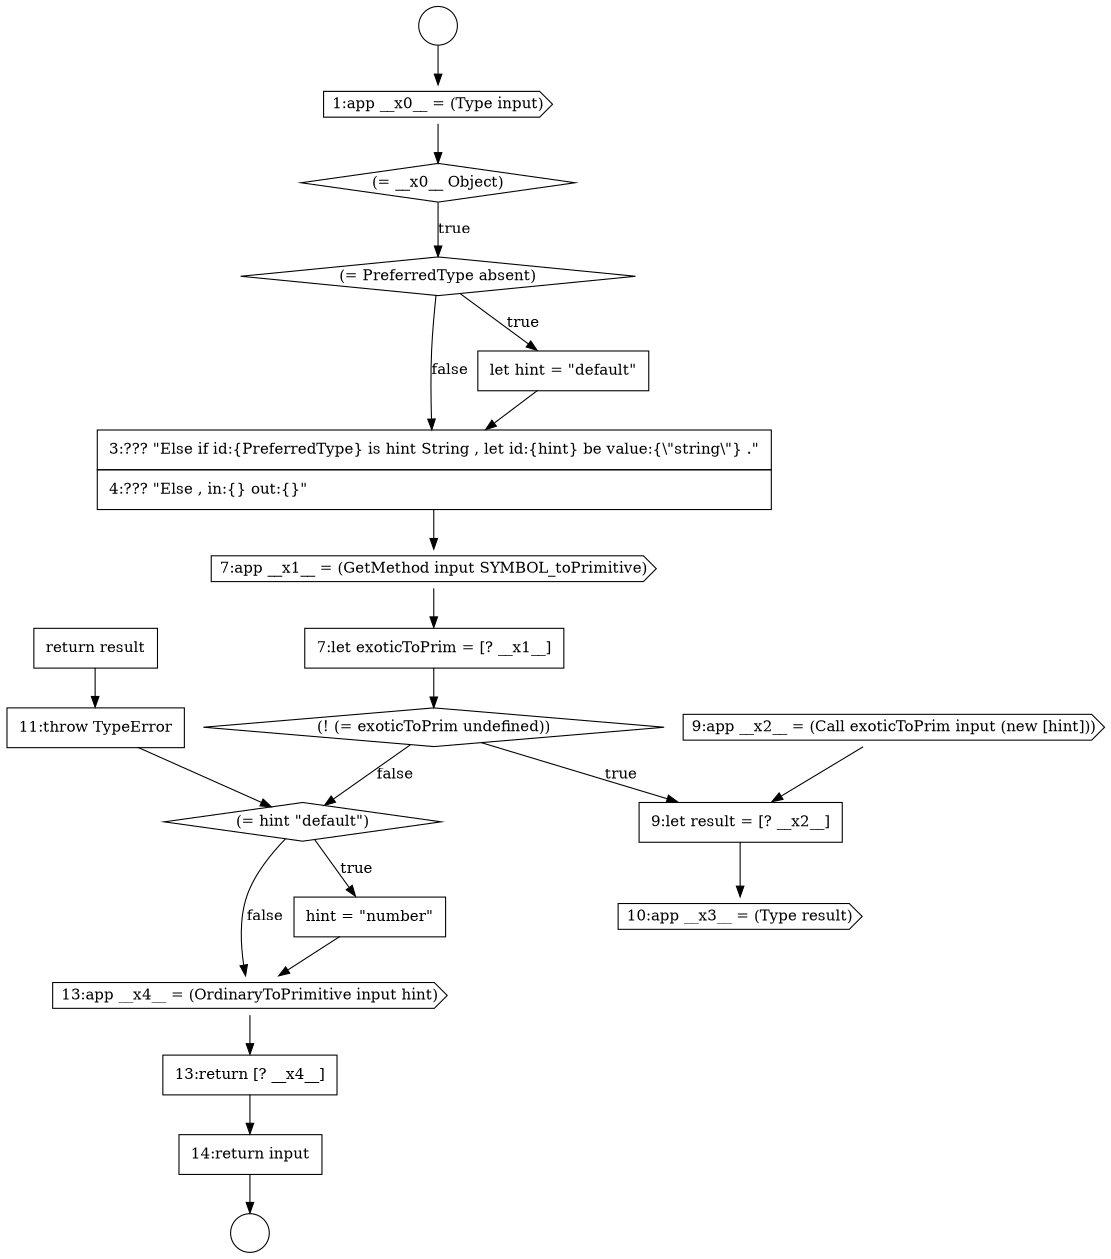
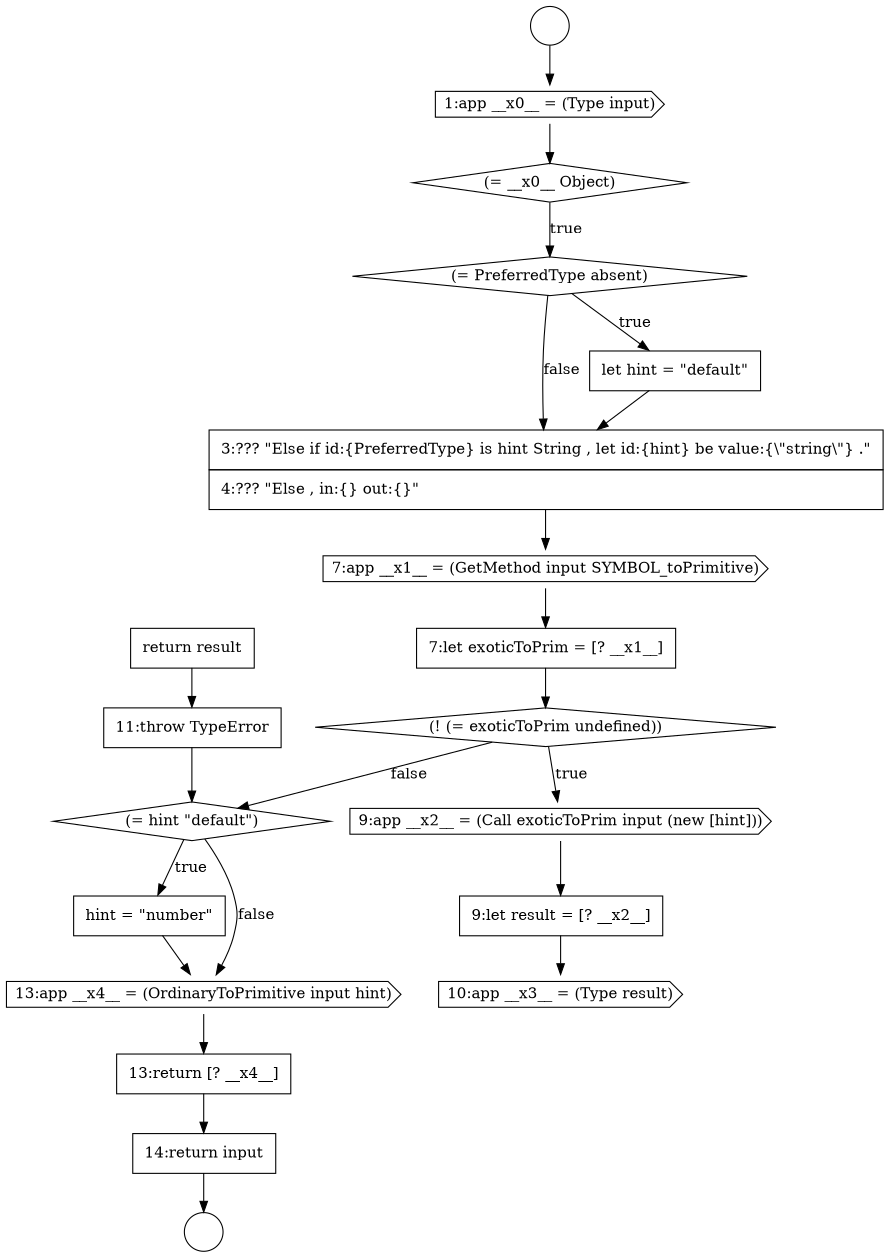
edge "(! (= exoticToPrim undefined))" -> "9:let result = [? __x2__]": now "(! (= exoticToPrim undefined))" -> "9:app __x2__ = (Call exoticToPrim input (new [hint]))"
